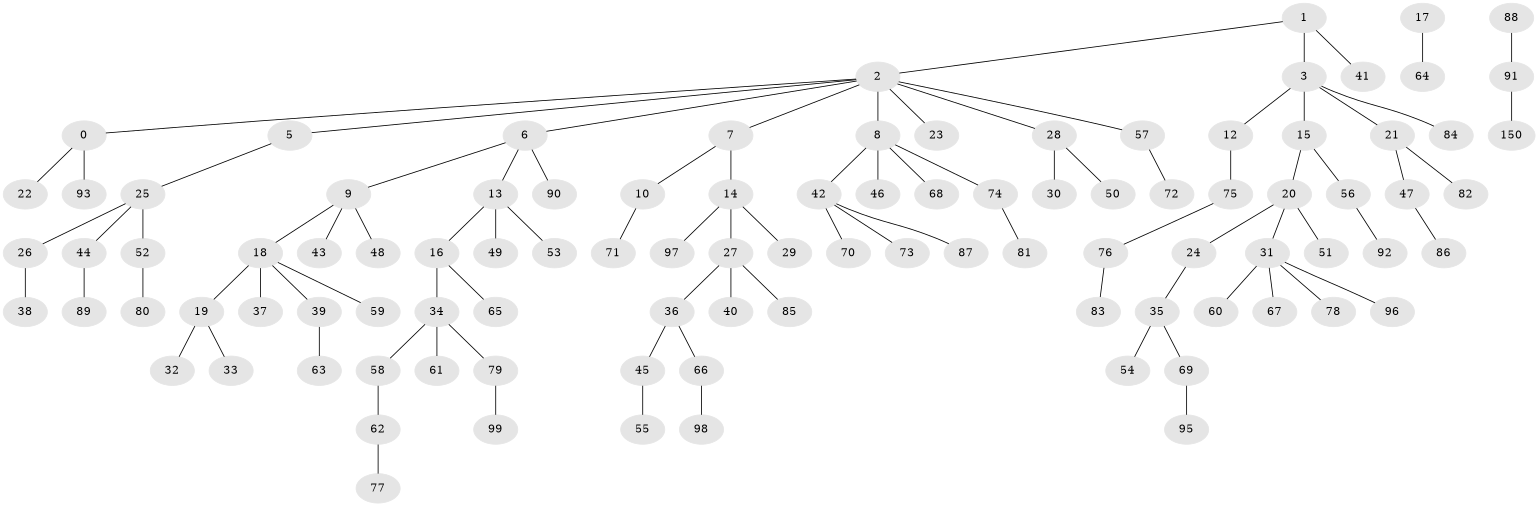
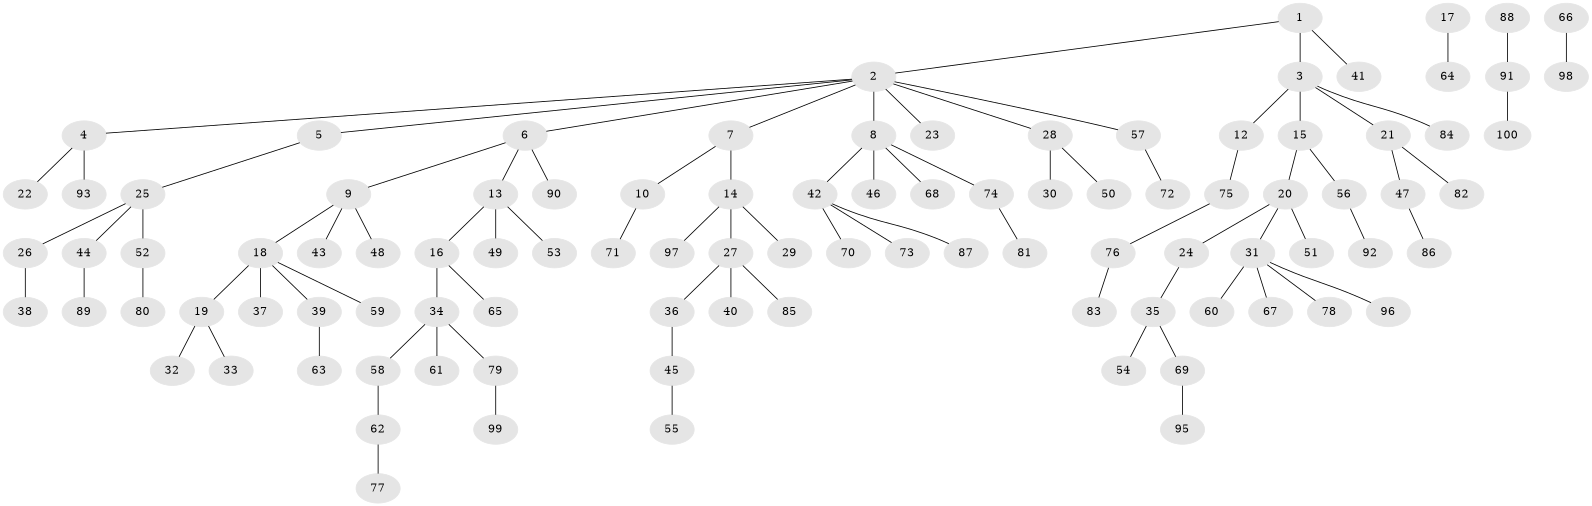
node "0": label "0" -> "4"
node "150": label "150" -> "100"
edge "36" -- "66": removed
